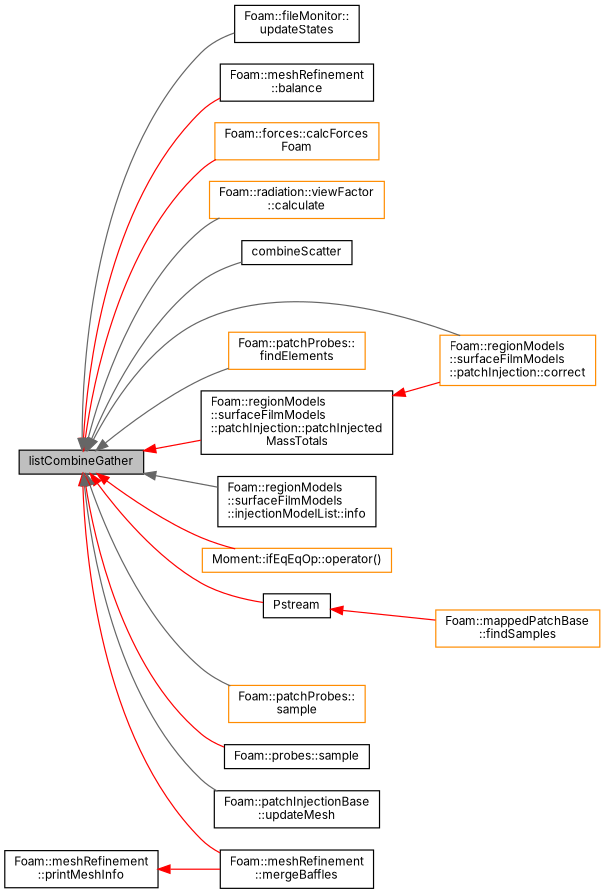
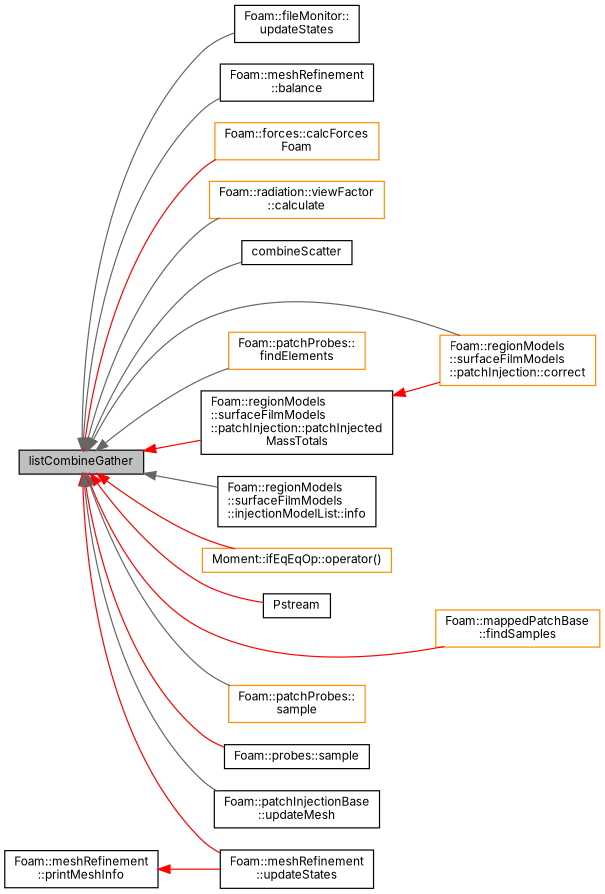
edge "Foam::meshRefinement ::balance" -> "listCombineGather": color red -> gray40
edge "Foam::mappedPatchBase ::findSamples" -> "Pstream": now "Foam::mappedPatchBase ::findSamples" -> "listCombineGather"
node "Foam::meshRefinement ::mergeBaffles": label "Foam::meshRefinement ::mergeBaffles" -> "Foam::meshRefinement ::updateStates"
